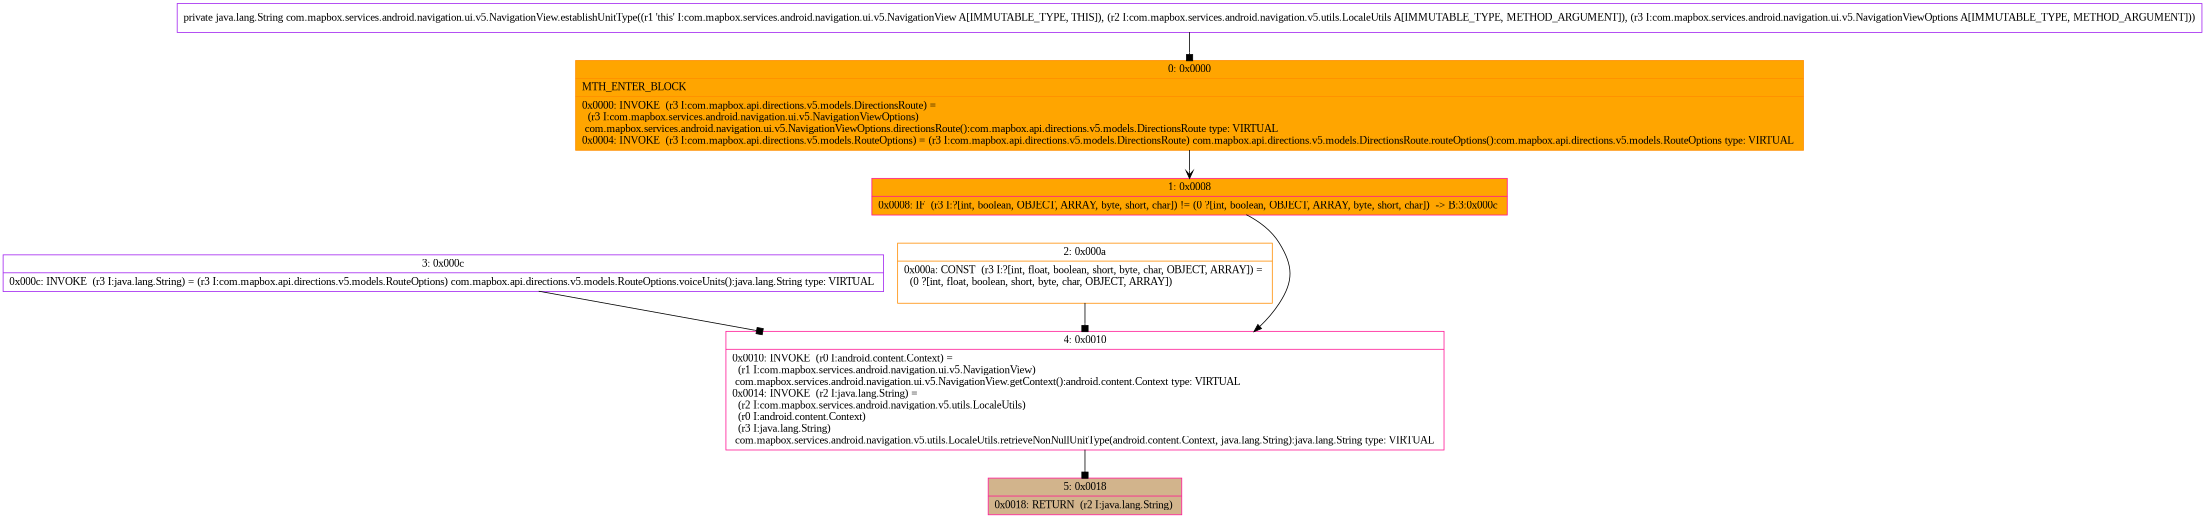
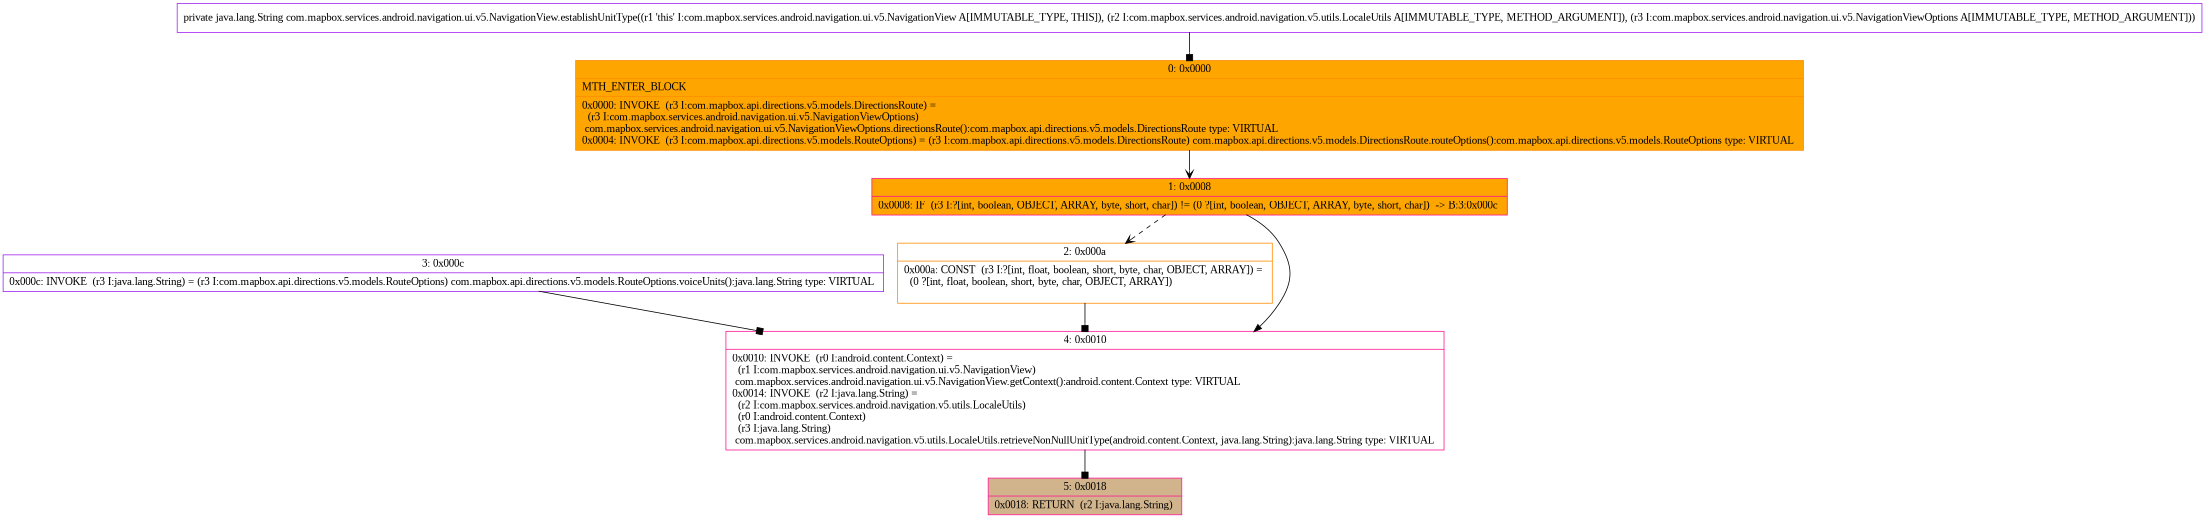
edge "1: 0x0008" -> "2: 0x000a": added
